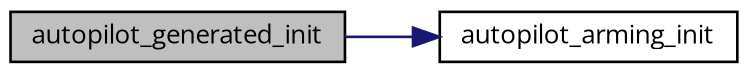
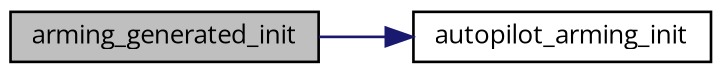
node "autopilot_generated_init": label "autopilot_generated_init" -> "arming_generated_init"
